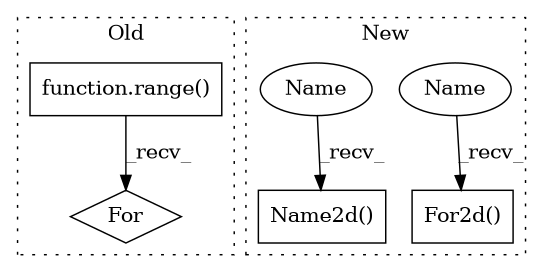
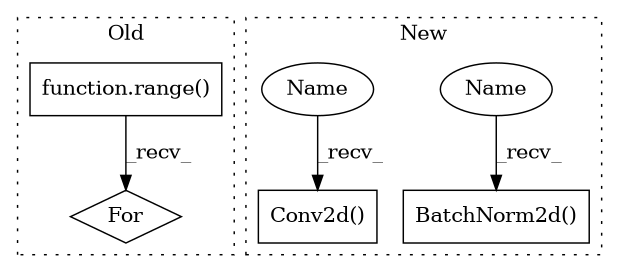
node "Name2d()": label "Name2d()" -> "Conv2d()"
node "For2d()": label "For2d()" -> "BatchNorm2d()"
